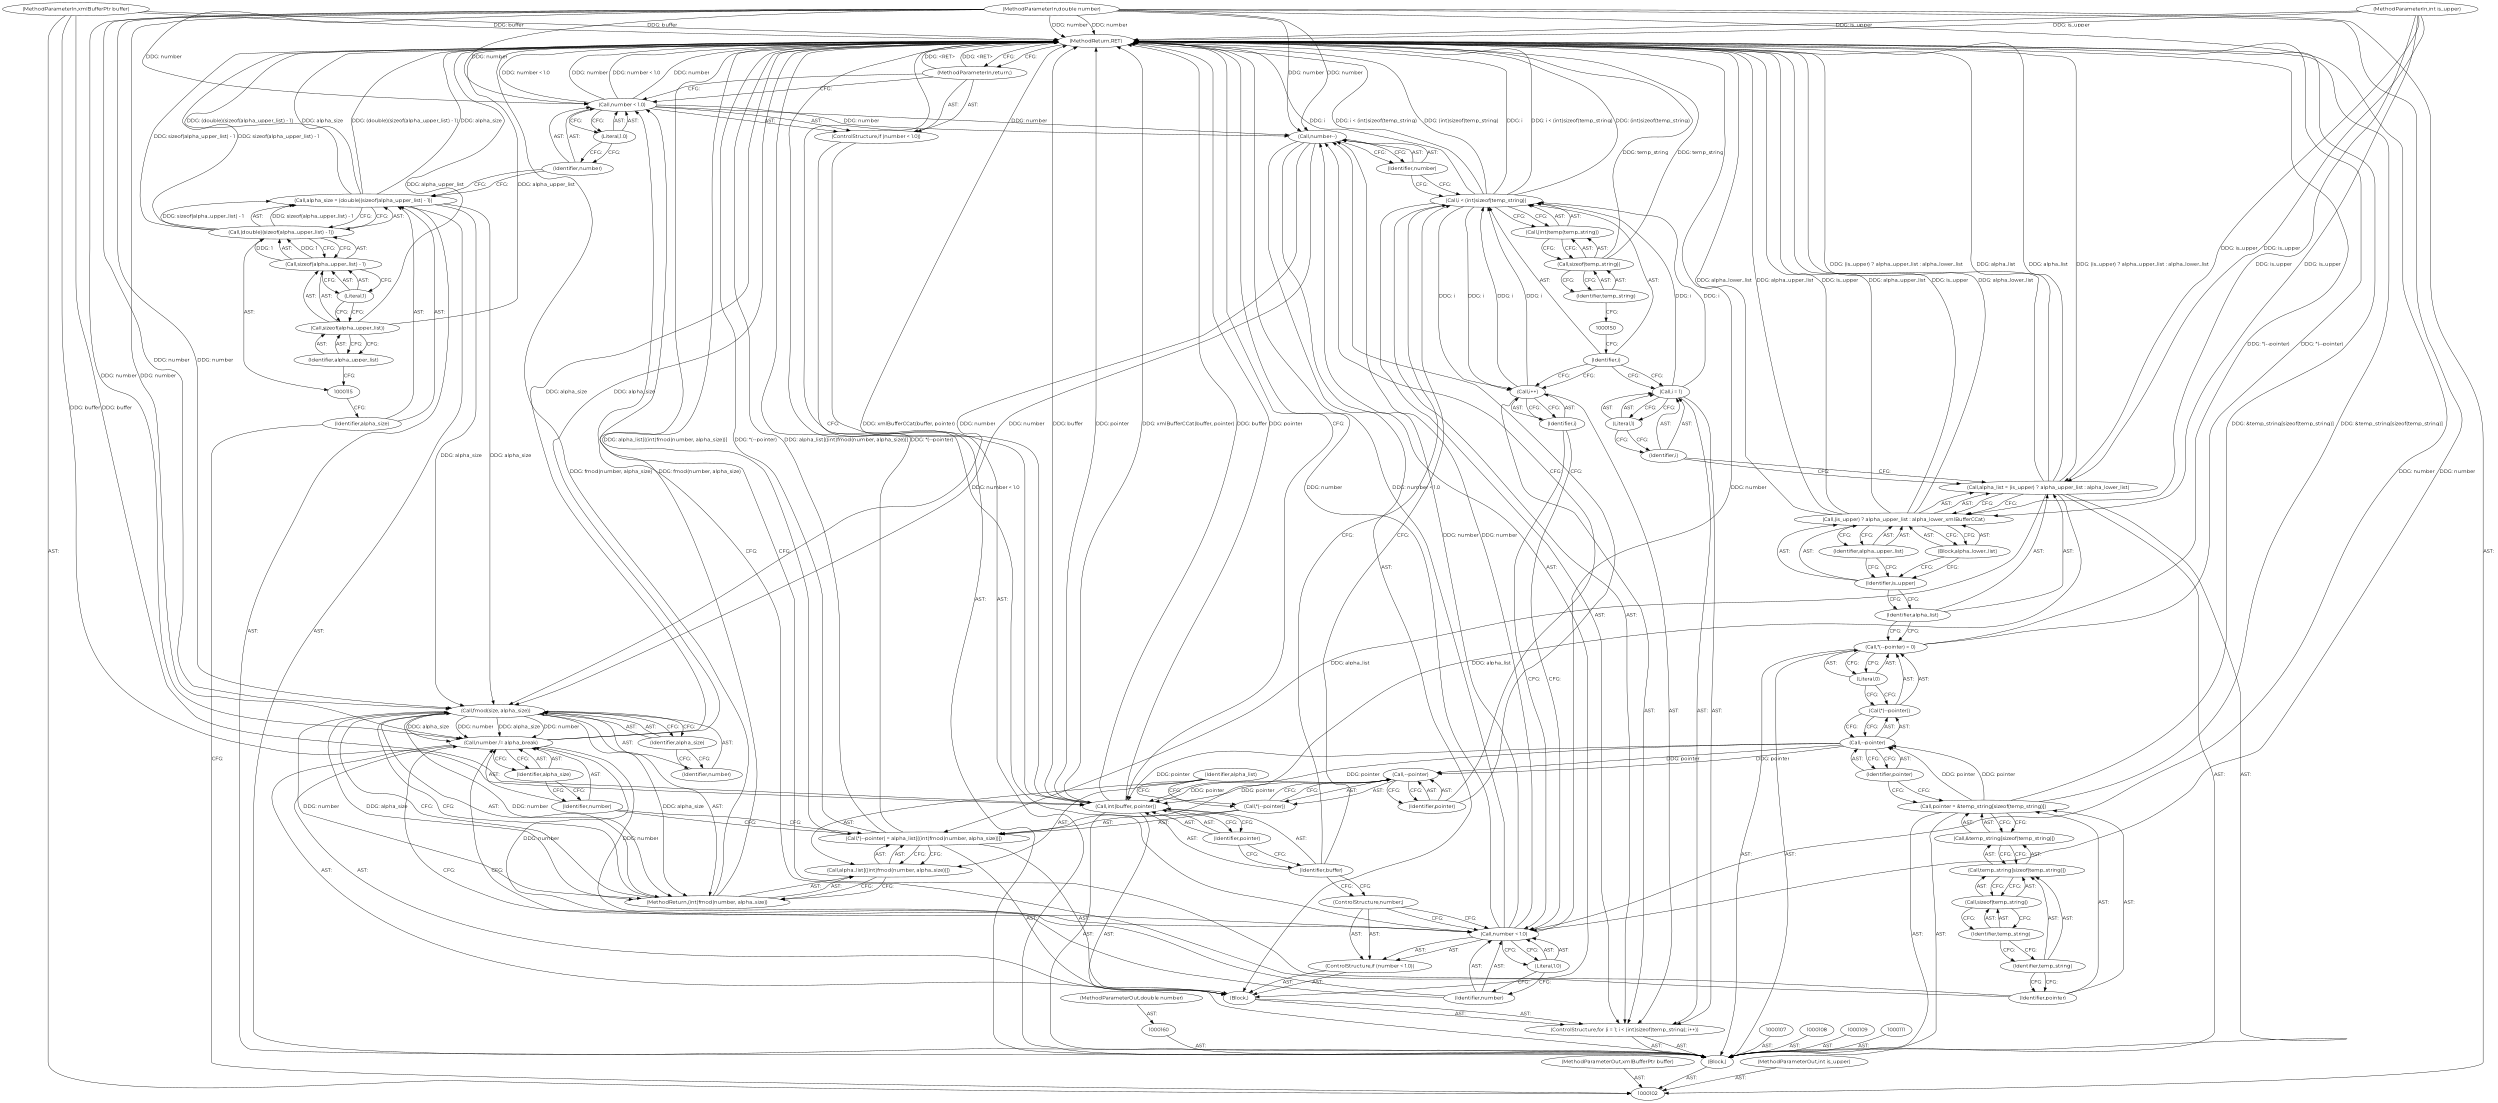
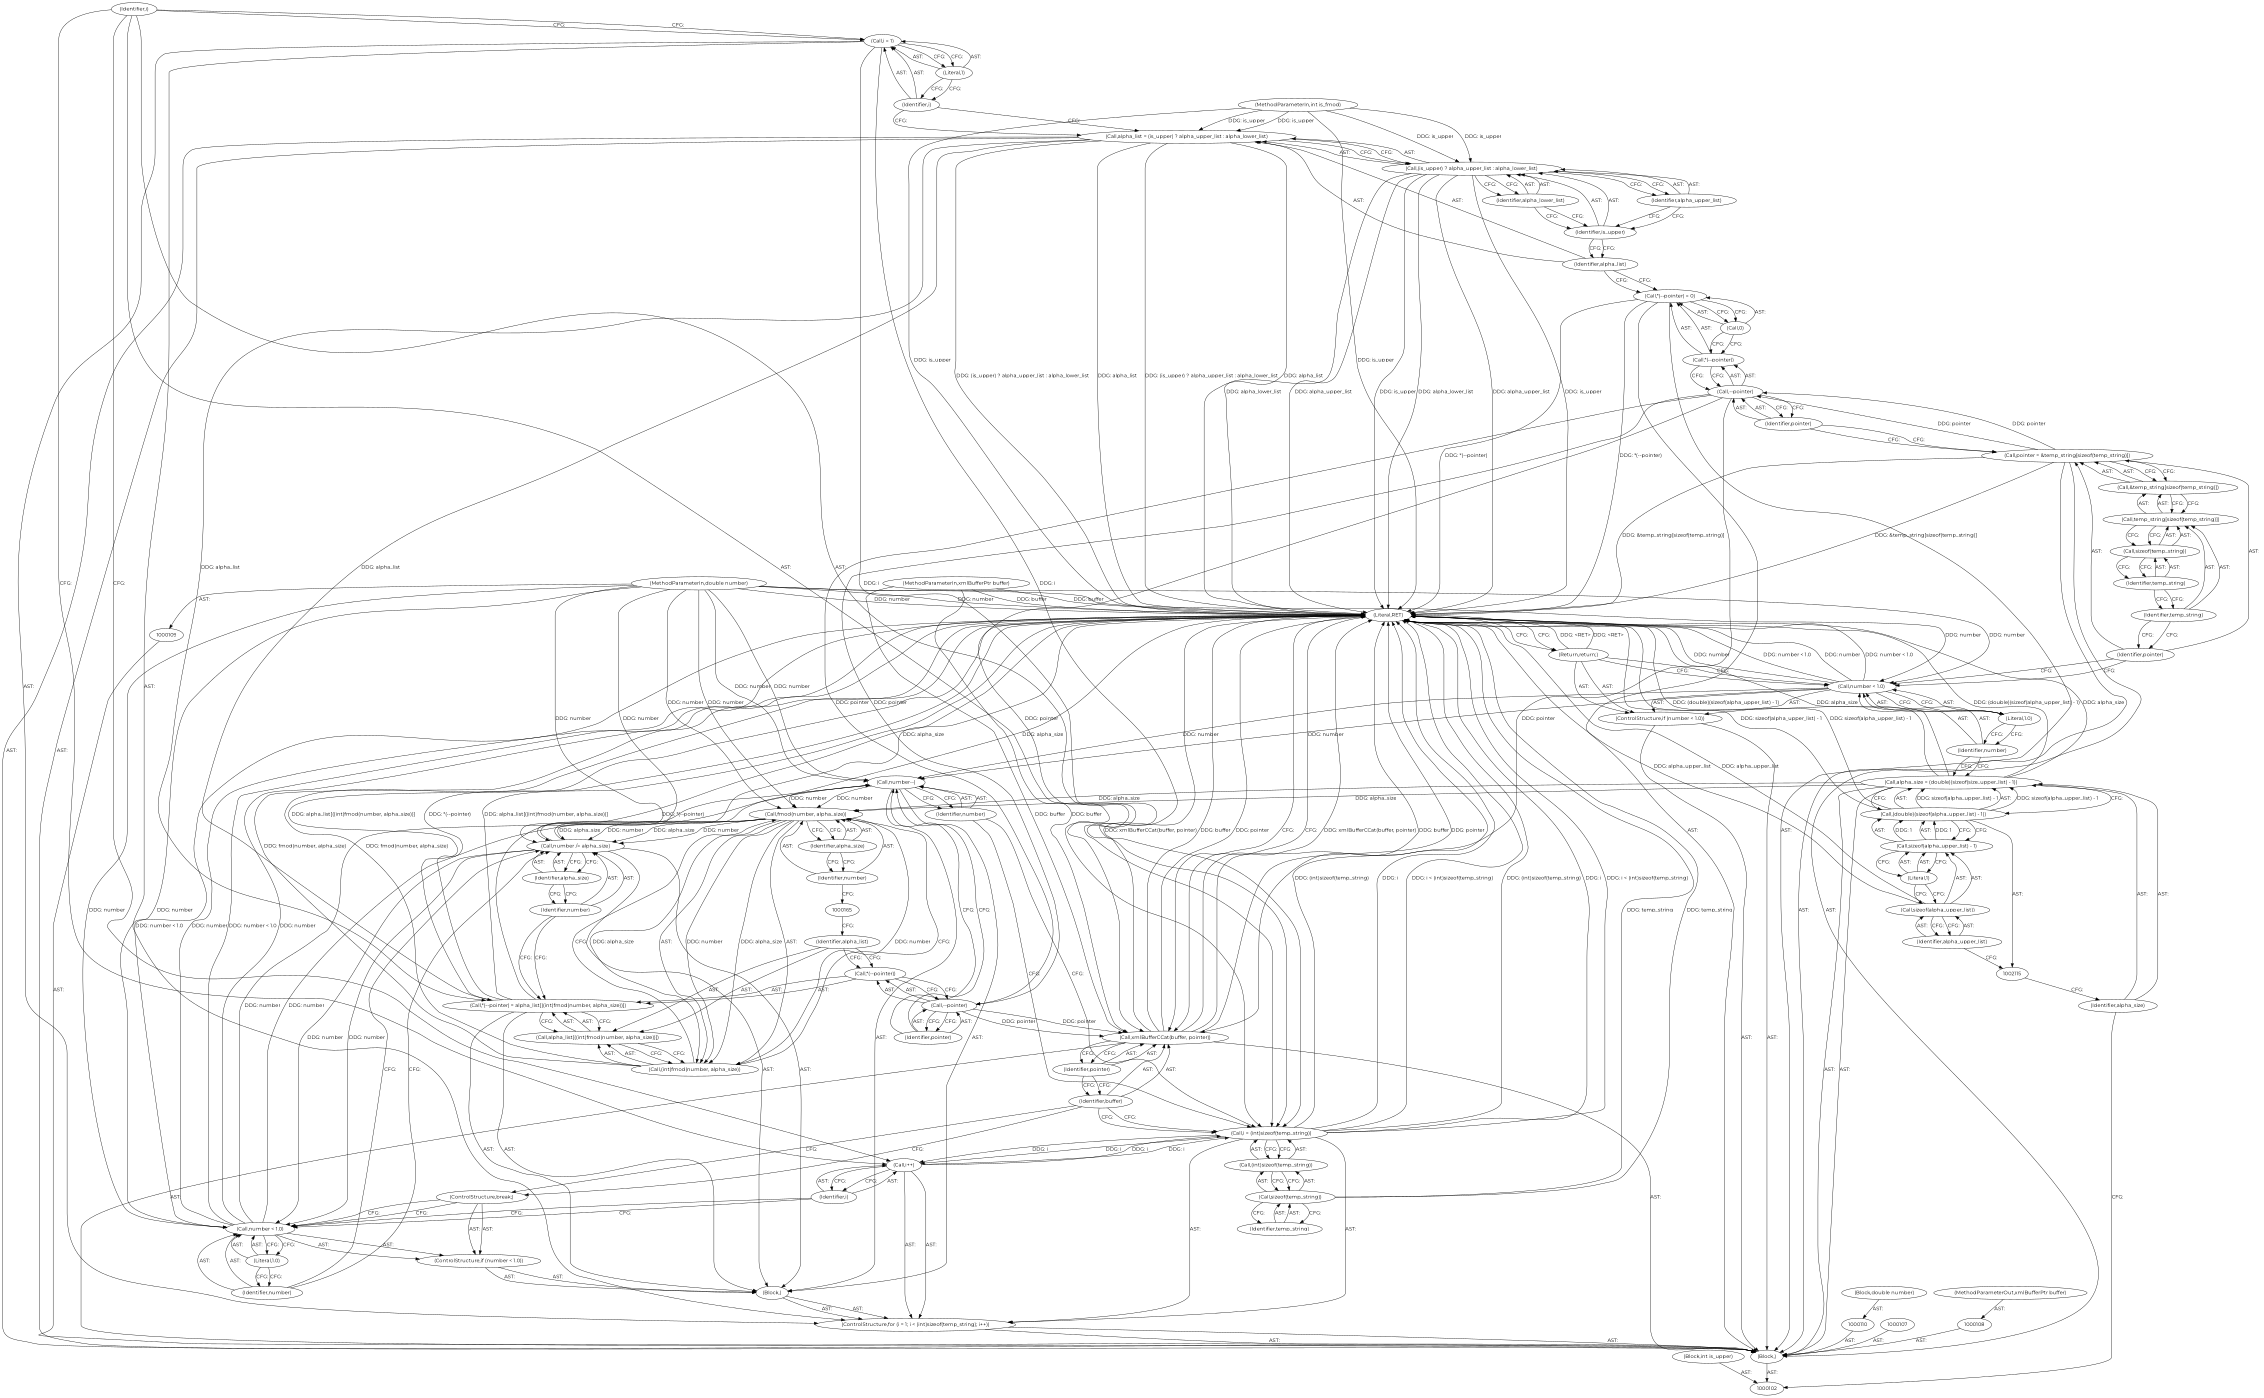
node "(MethodParameterIn,int is_upper)": label "(MethodParameterIn,int is_upper)" -> "(MethodParameterIn,int is_fmod)"
node "(MethodReturn,RET)": label "(MethodReturn,RET)" -> "(Literal,RET)"
node "(MethodParameterIn,return;)": label "(MethodParameterIn,return;)" -> "(Return,return;)"
node "(Call,alpha_size = (double)(sizeof(alpha_upper_list) - 1))": label "(Call,alpha_size = (double)(sizeof(alpha_upper_list) - 1))" -> "(Call,alpha_size = (double)(sizeof(size_upper_list) - 1))"
node "(Call,(int)temp(temp_string))": label "(Call,(int)temp(temp_string))" -> "(Call,(int)sizeof(temp_string))"
edge "(MethodParameterIn,double number)" -> "1000102": now "(MethodParameterIn,double number)" -> "1000109"
node "1000150": removed
node "1000115": label "1000115" -> "1002115"
node "(Call,(is_upper) ? alpha_upper_list : alpha_lower_xmlBufferCCat)": label "(Call,(is_upper) ? alpha_upper_list : alpha_lower_xmlBufferCCat)" -> "(Call,(is_upper) ? alpha_upper_list : alpha_lower_list)"
node "(Block,alpha_lower_list)": label "(Block,alpha_lower_list)" -> "(Identifier,alpha_lower_list)"
node "(Literal,0)": label "(Literal,0)" -> "(Call,0)"
node "(Call,fmod(size, alpha_size))": label "(Call,fmod(size, alpha_size))" -> "(Call,fmod(number, alpha_size))"
node "(Call,number /= alpha_break)": label "(Call,number /= alpha_break)" -> "(Call,number /= alpha_size)"
node "(Call,int(buffer, pointer))": label "(Call,int(buffer, pointer))" -> "(Call,xmlBufferCCat(buffer, pointer))"
node "(MethodReturn,(int)fmod(number, alpha_size))": label "(MethodReturn,(int)fmod(number, alpha_size))" -> "(Call,(int)fmod(number, alpha_size))"
node "(ControlStructure,number;)": label "(ControlStructure,number;)" -> "(ControlStructure,break;)"
node "1000165": added
node "(MethodParameterOut,double number)": label "(MethodParameterOut,double number)" -> "(Block,double number)"
node "1000160": label "1000160" -> "1000110"
node "1000111": removed
node "(MethodParameterOut,int is_upper)": label "(MethodParameterOut,int is_upper)" -> "(Block,int is_upper)"
edge "(MethodParameterOut,xmlBufferPtr buffer)" -> "1000102": now "(MethodParameterOut,xmlBufferPtr buffer)" -> "1000108"
edge "(MethodParameterIn,xmlBufferPtr buffer)" -> "1000102": removed, label "AST:"
